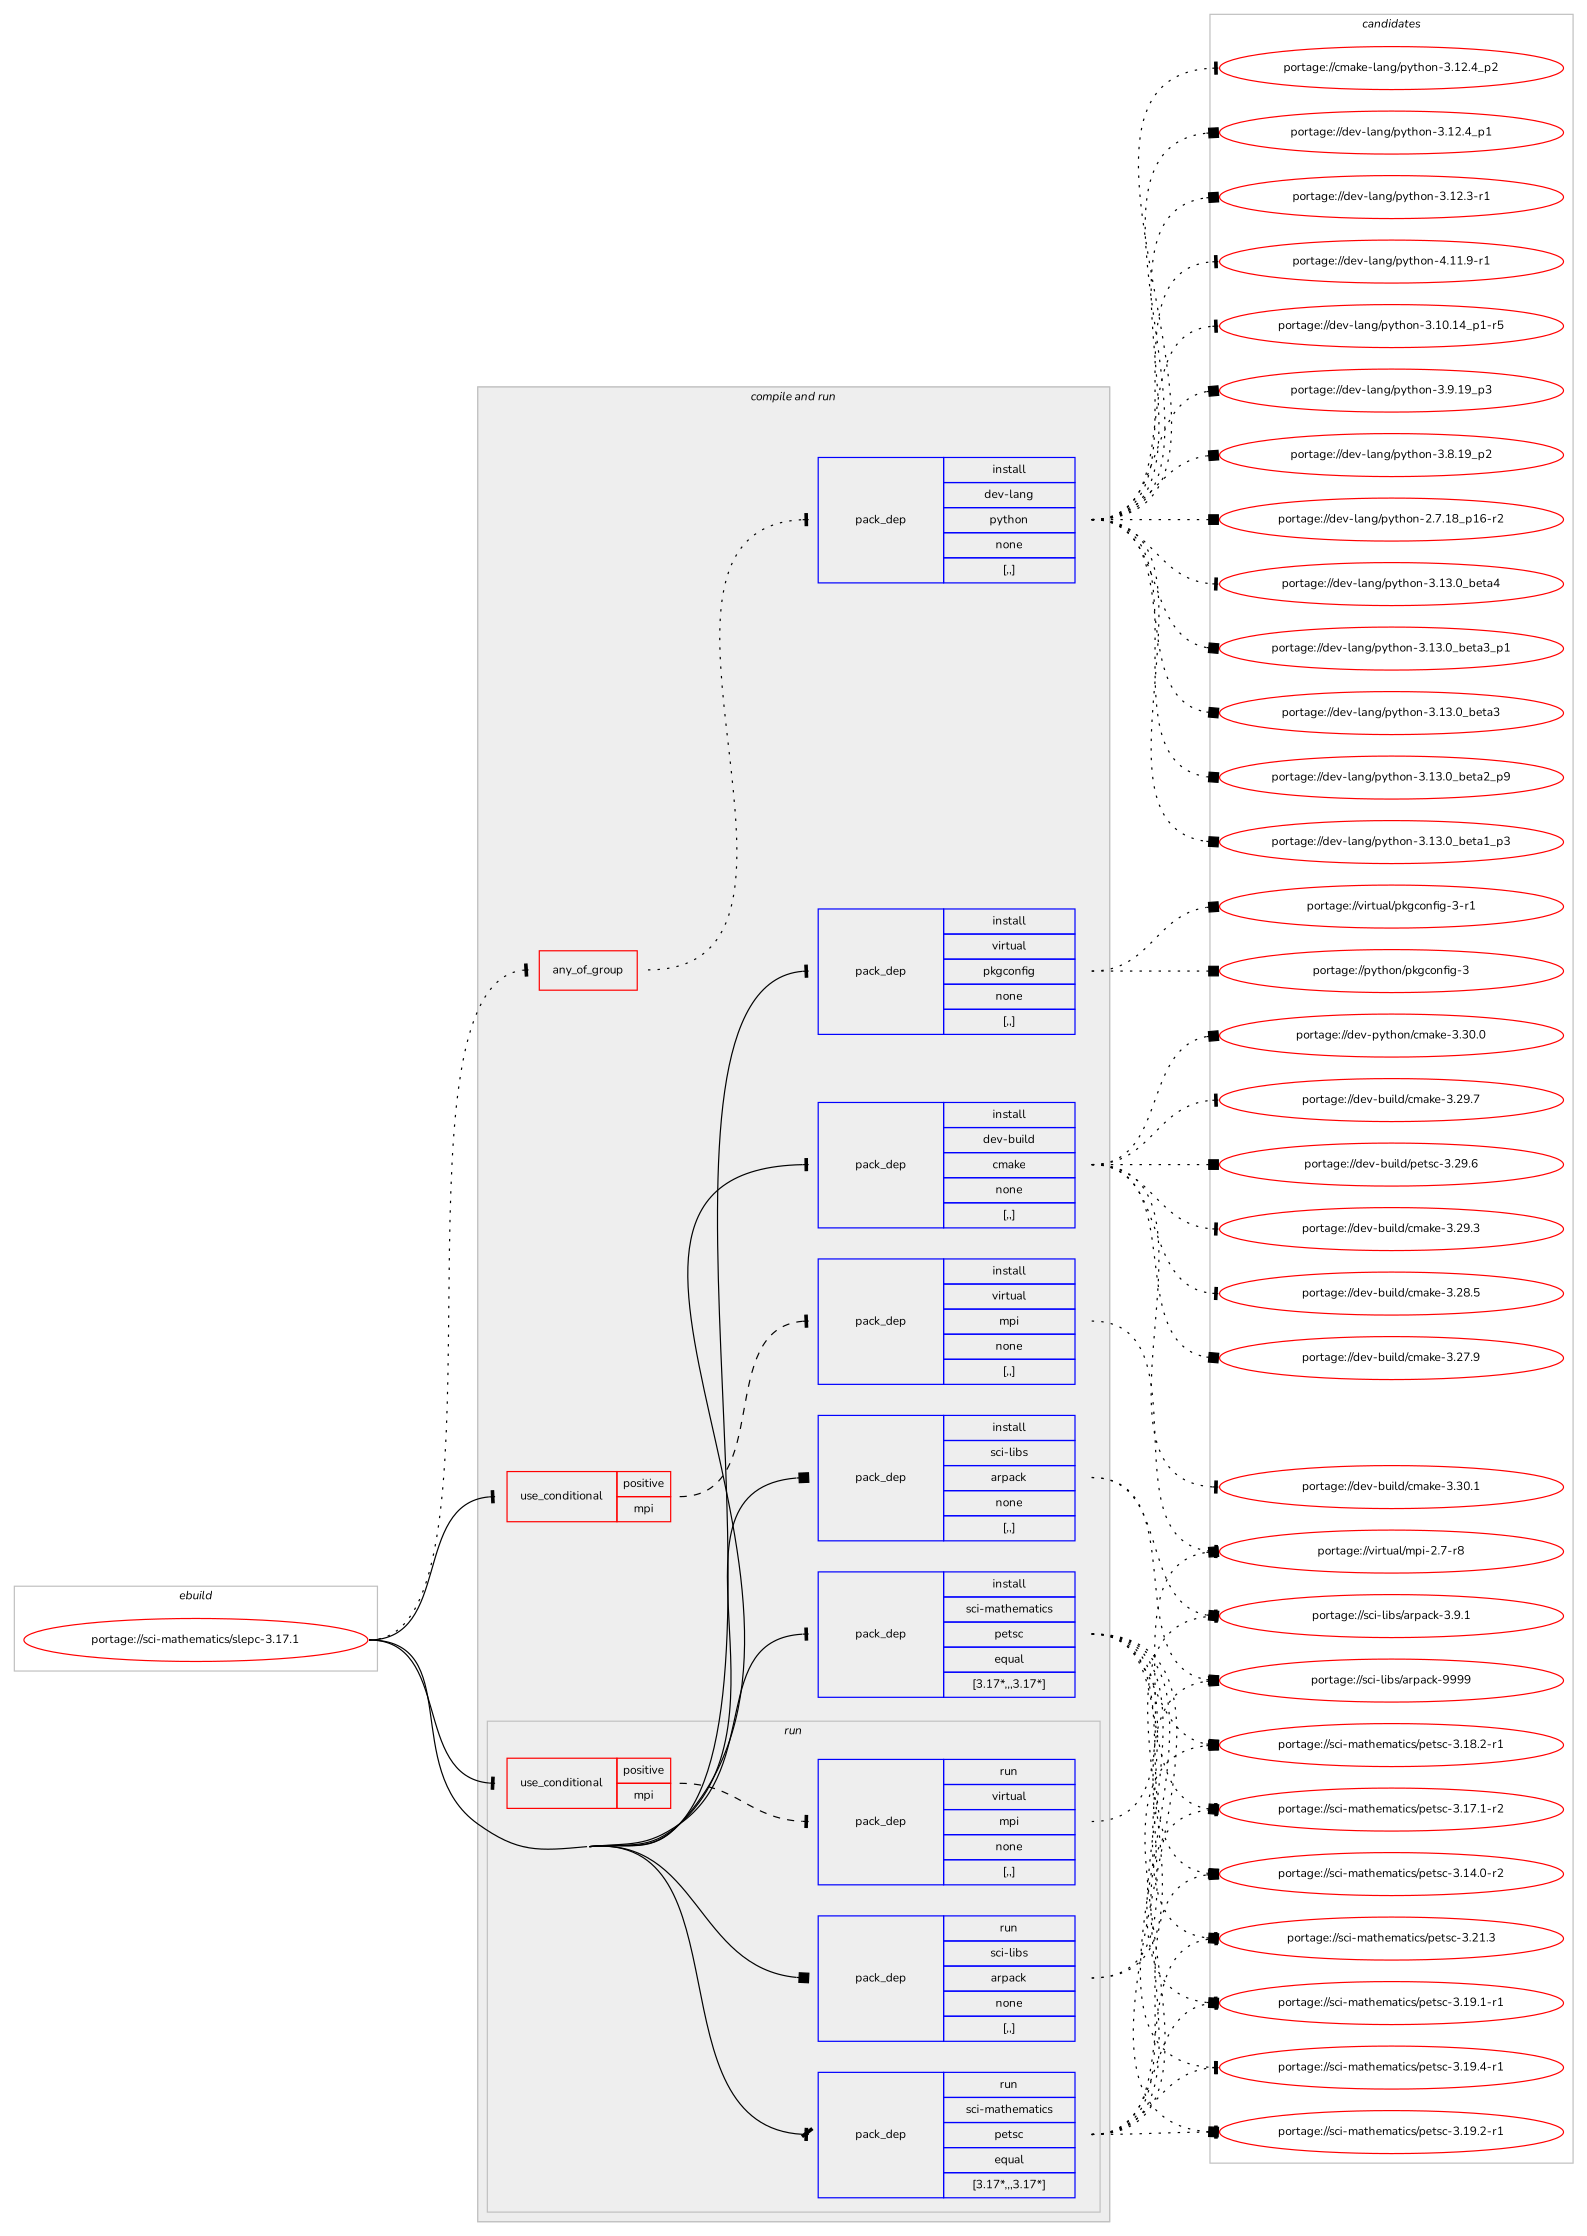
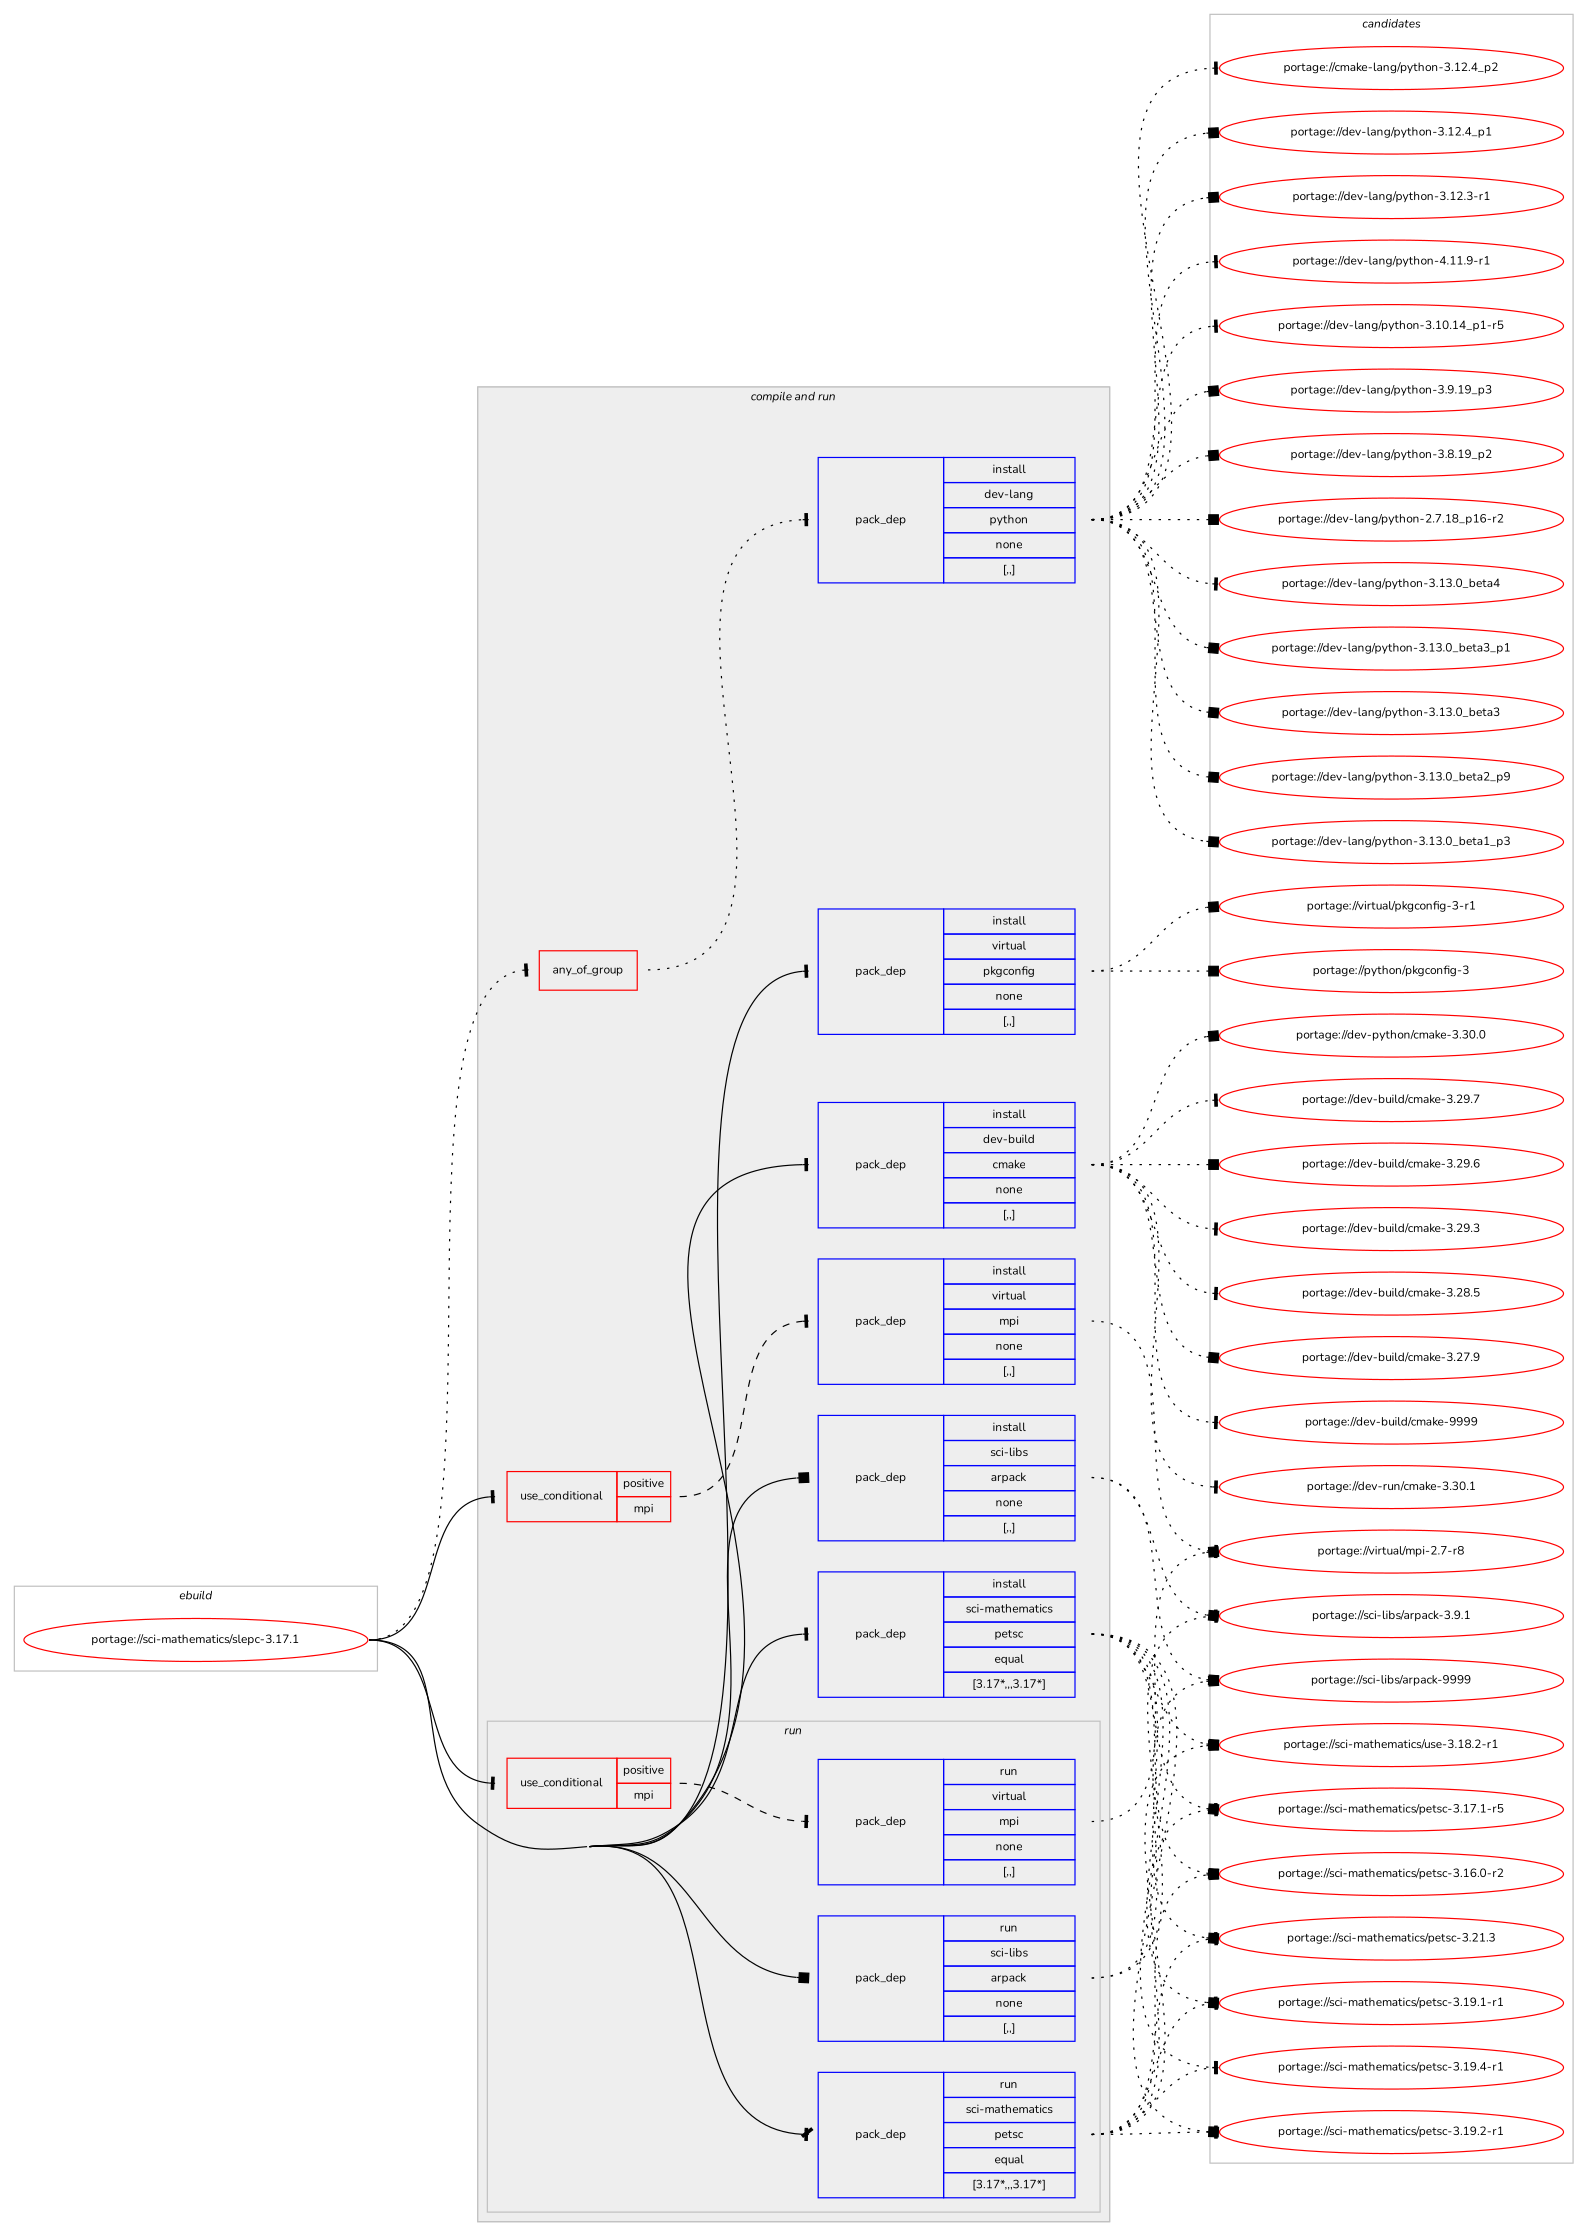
node "portage://dev-build/petsc-3.29.6": label "portage://dev-build/petsc-3.29.6" -> "portage://dev-build/cmake-3.29.6"
node "portage://dev-build/cmake-9999": added
node "portage://dev-build/cmake-3.30.1": label "portage://dev-build/cmake-3.30.1" -> "portage://dev-run/cmake-3.30.1"
node "portage://sci-mathematics/petsc-3.18.2-r1": label "portage://sci-mathematics/petsc-3.18.2-r1" -> "portage://sci-mathematics/use-3.18.2-r1"
node "portage://sci-mathematics/petsc-3.17.1-r2": label "portage://sci-mathematics/petsc-3.17.1-r2" -> "portage://sci-mathematics/petsc-3.17.1-r5"
node "portage://sci-mathematics/petsc-3.14.0-r2": label "portage://sci-mathematics/petsc-3.14.0-r2" -> "portage://sci-mathematics/petsc-3.16.0-r2"
